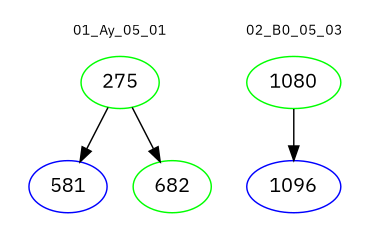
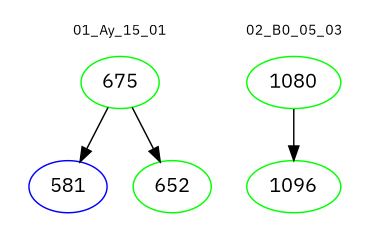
cluster "01_Ay_05_01": label "01_Ay_05_01" -> "01_Ay_15_01"
node "275": label "275" -> "675"
node "682": label "682" -> "652"
node "1096": color blue -> green
